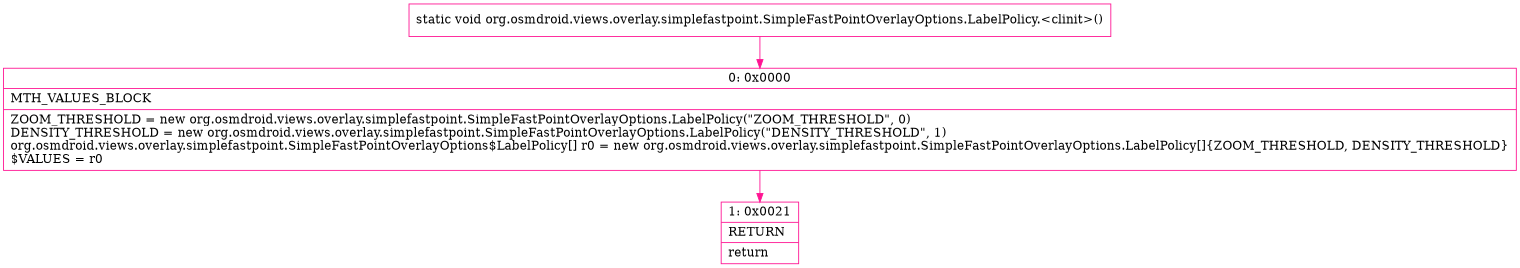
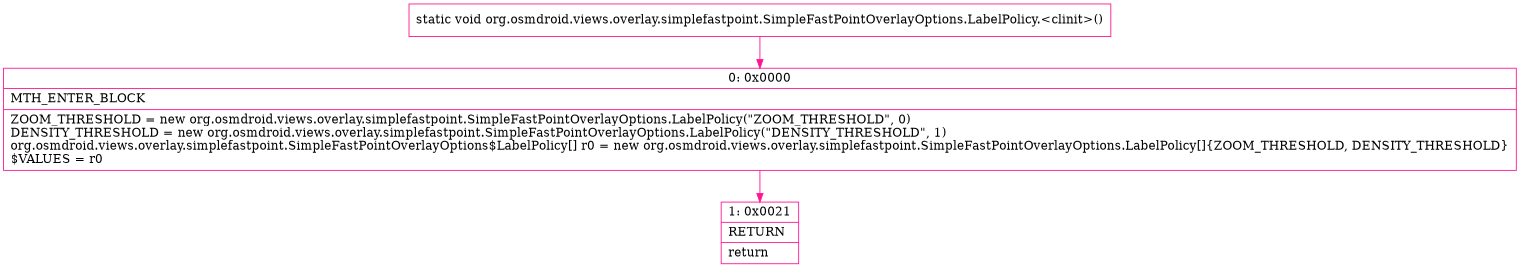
node "0: 0x0000": text "MTH_VALUES_BLOCK" -> "MTH_ENTER_BLOCK"
